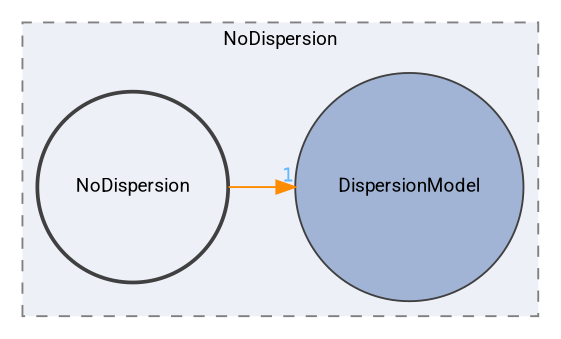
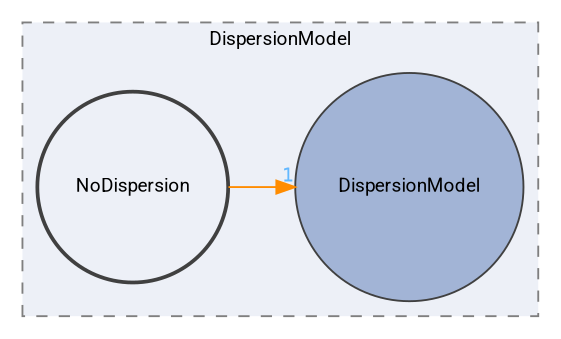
cluster "NoDispersion": label "NoDispersion" -> "DispersionModel"
